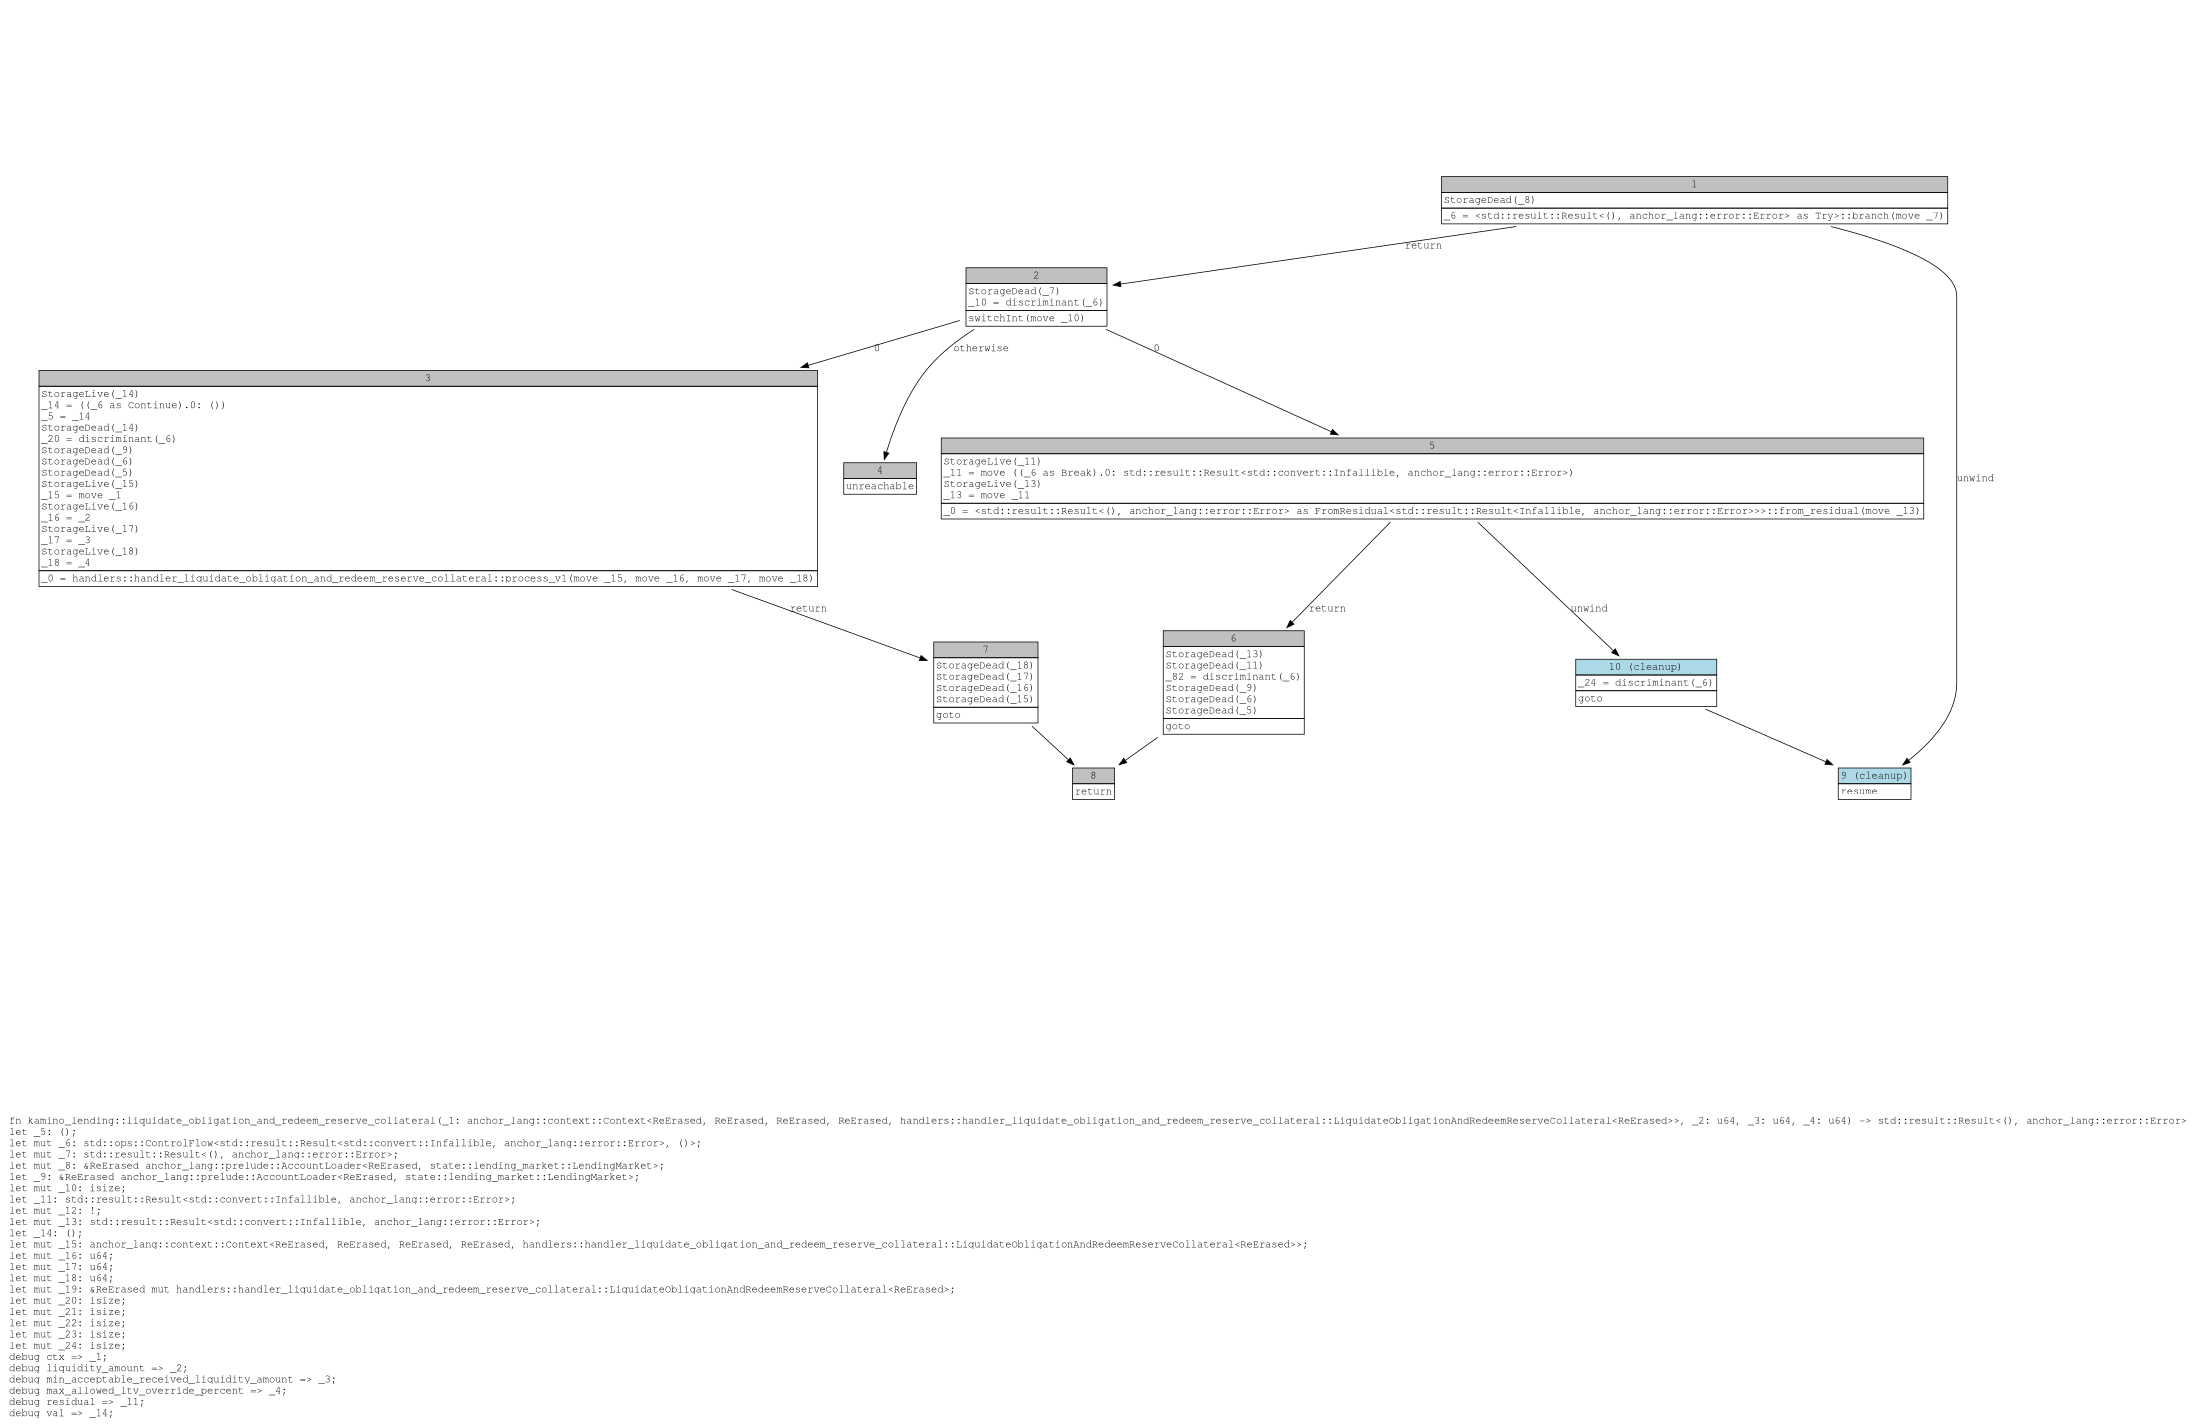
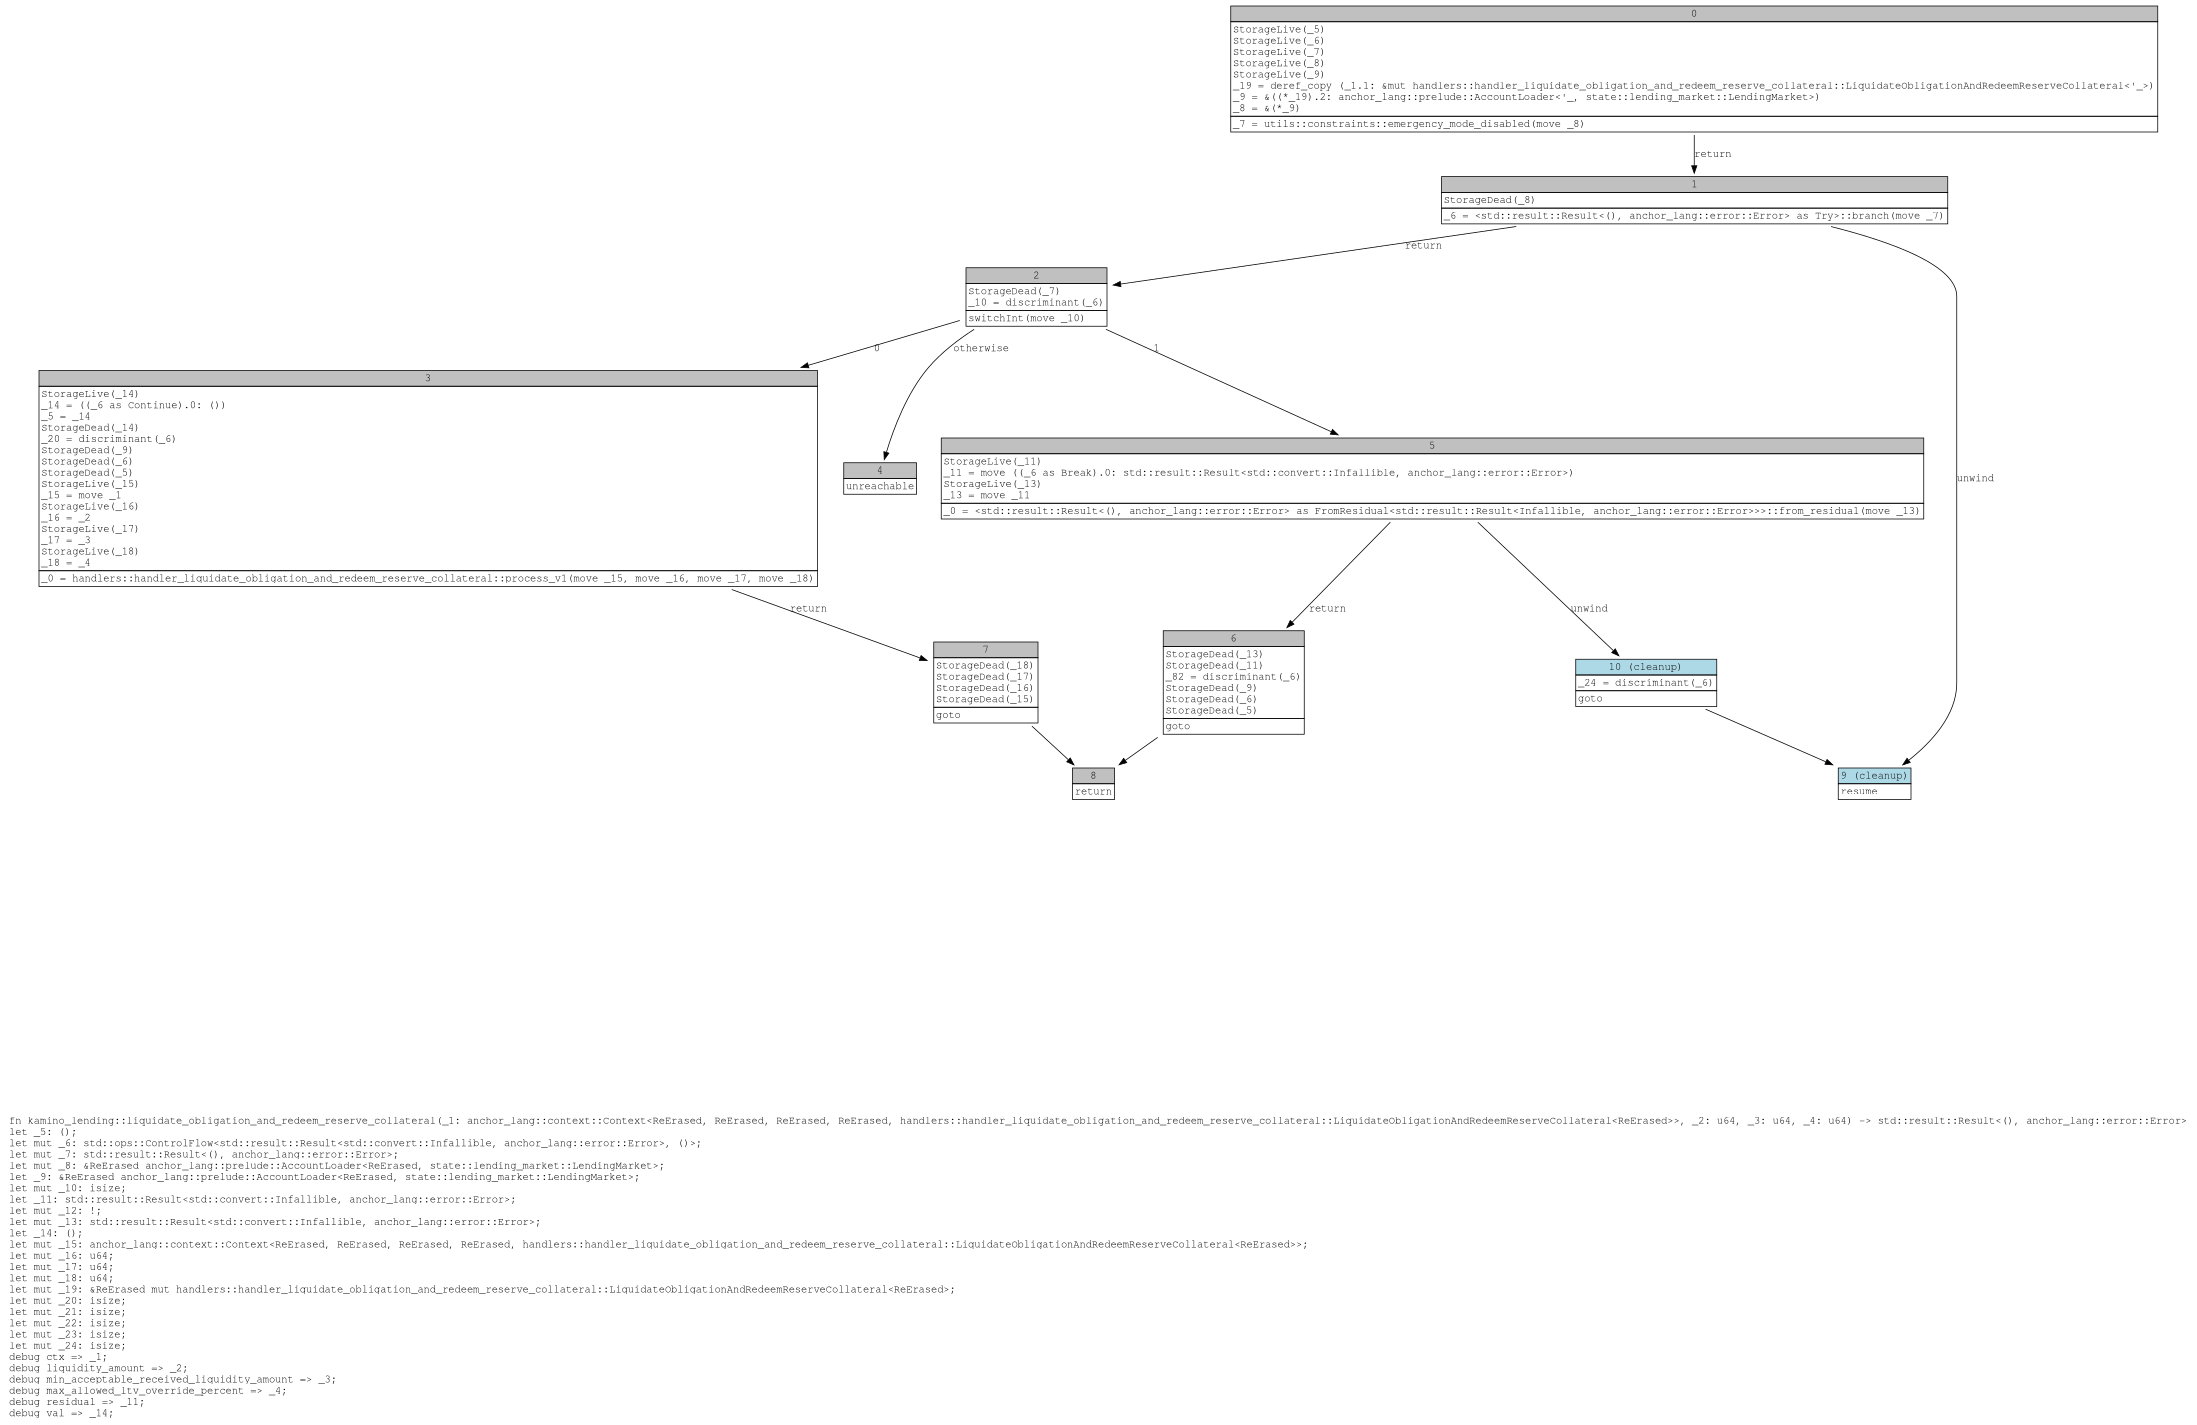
node "0": added
edge "2" -> "5": label "0" -> "1"
